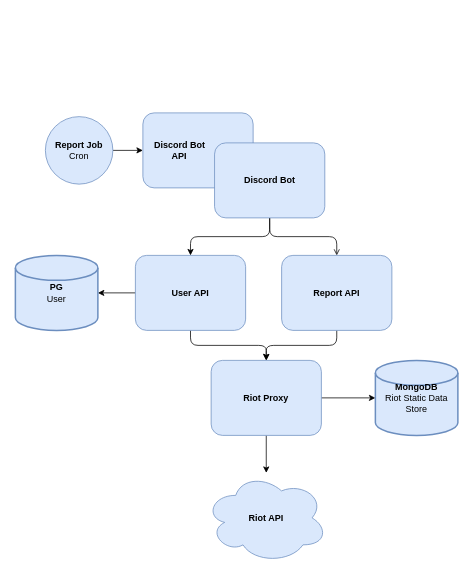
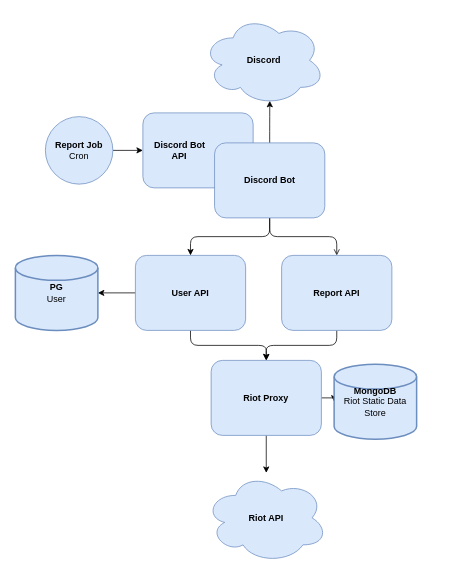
node "Discord": added
edge "Discord Bot" -> "Discord": added
node "MongoDB Riot Static Data Store": moved (417, 398) -> (375, 402)
